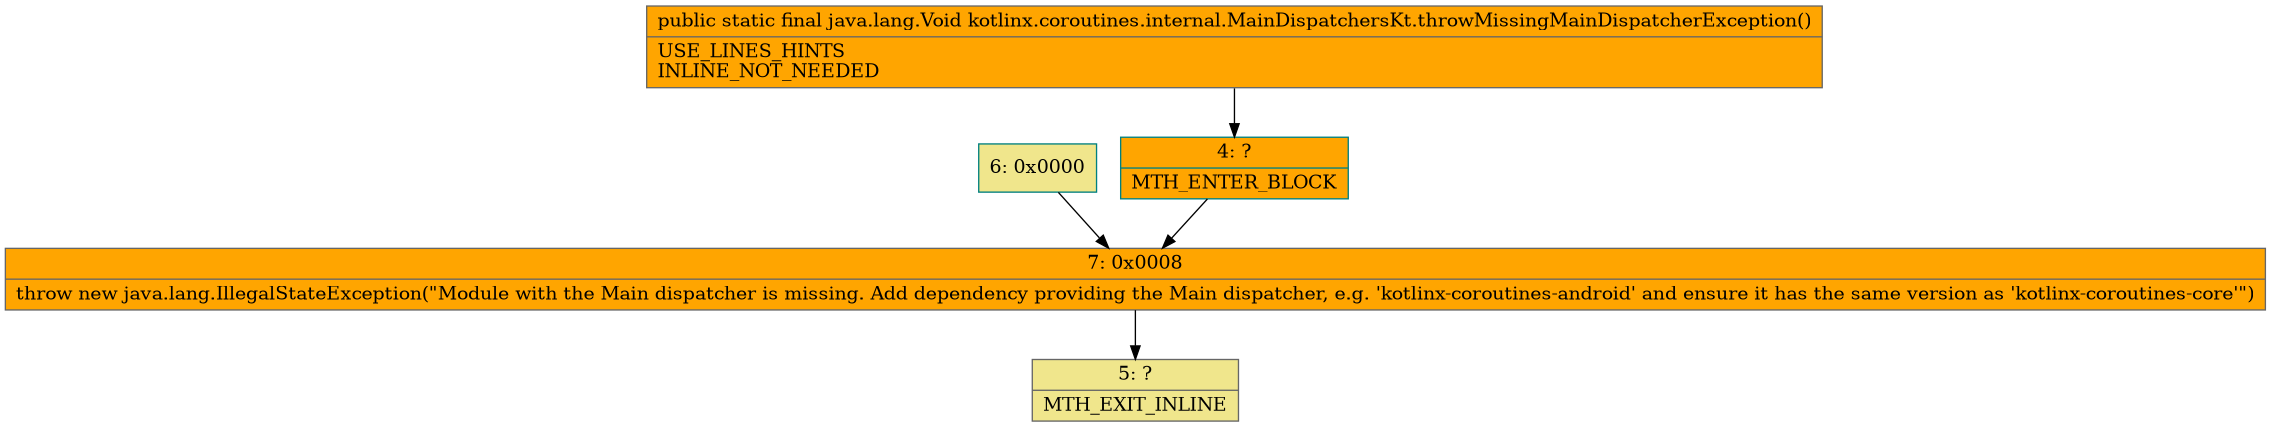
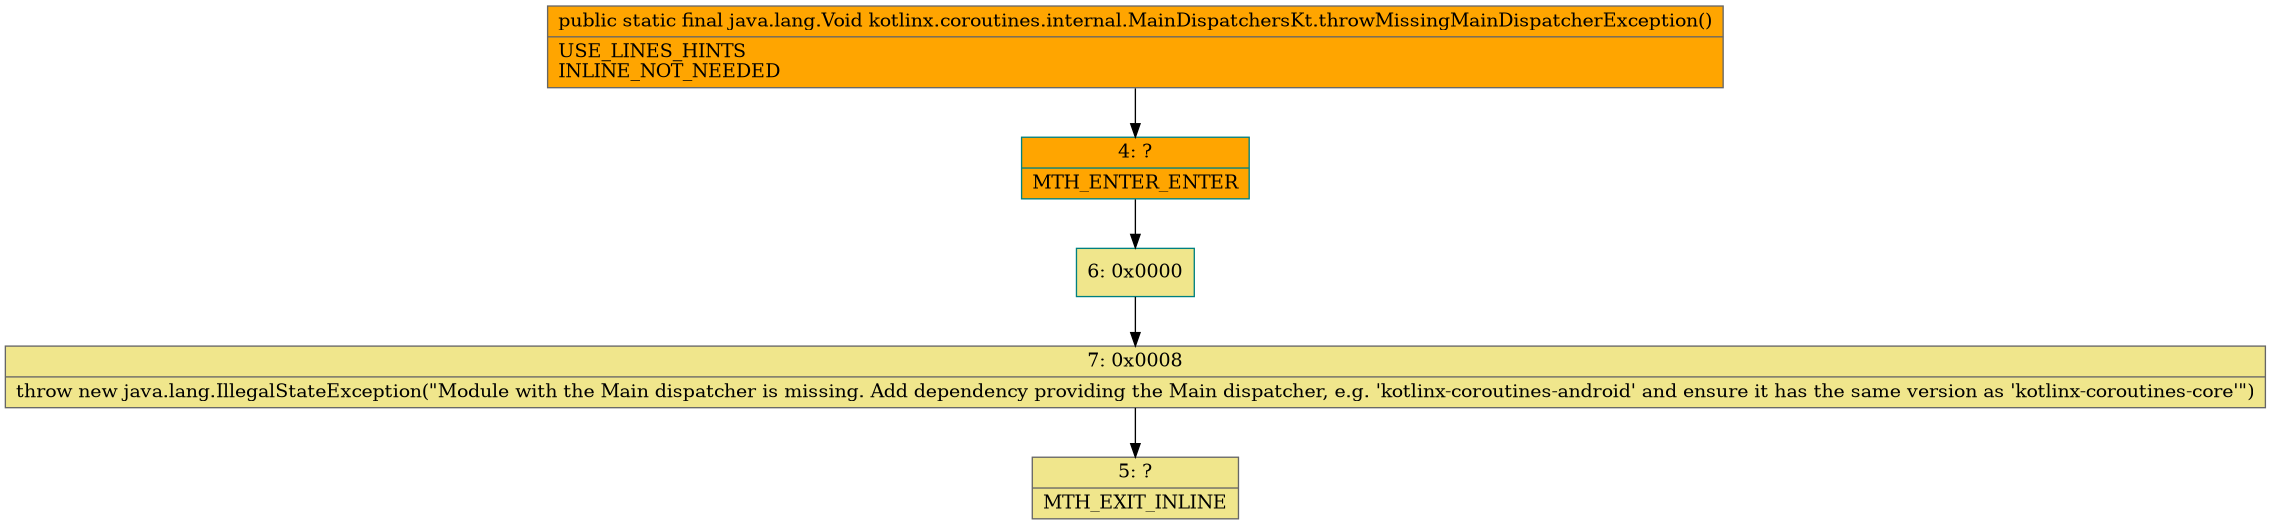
node "4: ?": text "MTH_ENTER_BLOCK" -> "MTH_ENTER_ENTER"
edge "4: ?" -> "7: 0x0008": now "4: ?" -> "6: 0x0000"
node "7: 0x0008": fillcolor orange -> khaki
